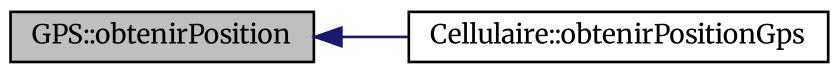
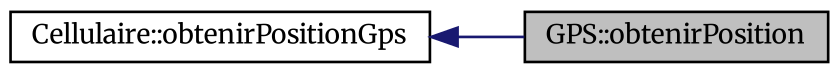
edge "Cellulaire::obtenirPositionGps" -> "GPS::obtenirPosition": reversed
